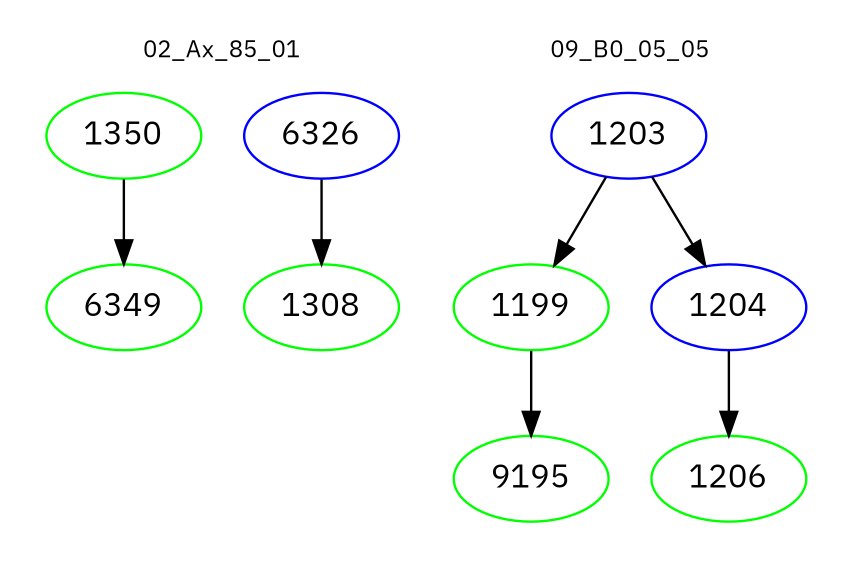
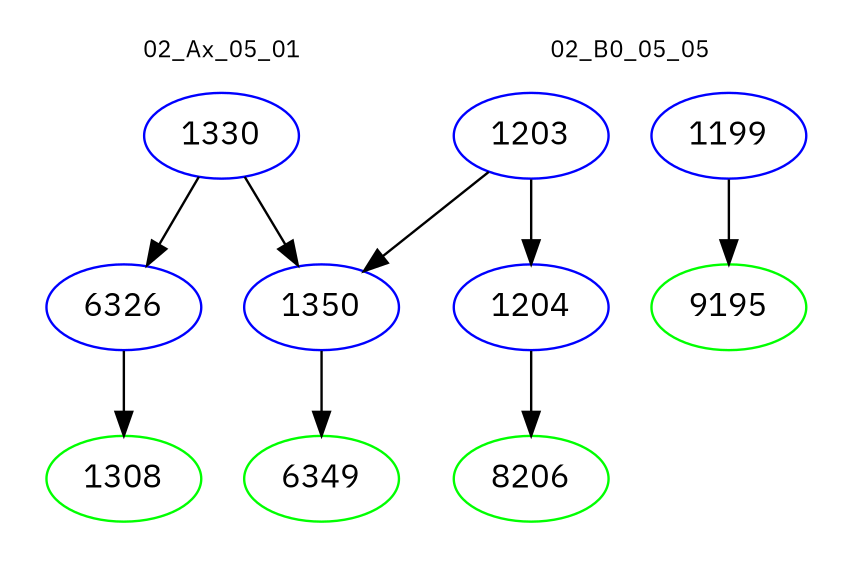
cluster "02_Ax_85_01": label "02_Ax_85_01" -> "02_Ax_05_01"
cluster "09_B0_05_05": label "09_B0_05_05" -> "02_B0_05_05"
node "1350": color green -> blue
node "1330": added
edge "1203" -> "1199": now "1203" -> "1350"
node "1199": color green -> blue
node "1206": label "1206" -> "8206"
